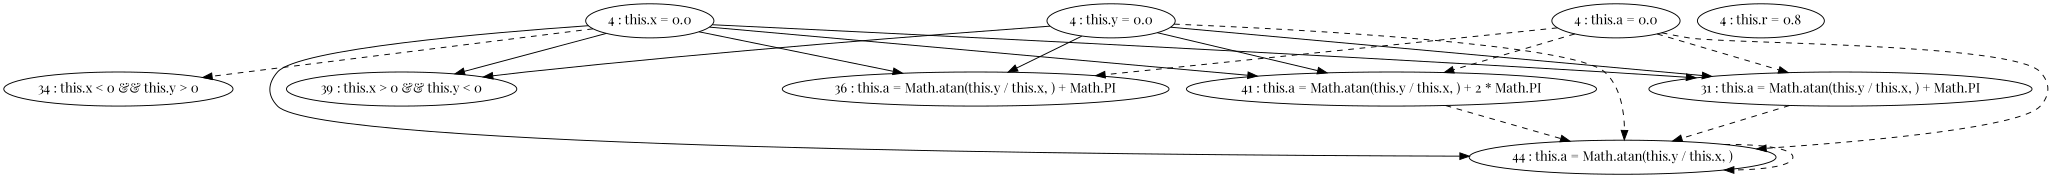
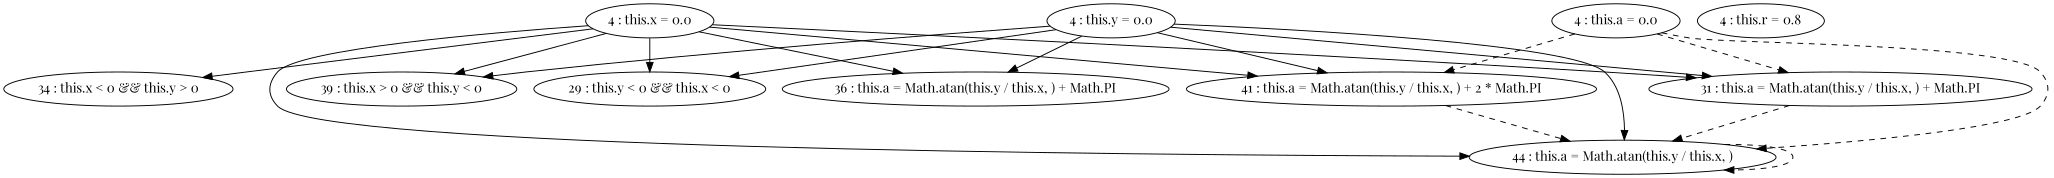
edge "4 : this.y = 0.0" -> "44 : this.a = Math.atan(this.y / this.x, )": style dashed -> solid
edge "4 : this.a = 0.0" -> "36 : this.a = Math.atan(this.y / this.x, ) + Math.PI": removed
edge "4 : this.x = 0.0" -> "34 : this.x < 0 && this.y > 0": style dashed -> solid
node "29 : this.y < 0 && this.x < 0": added
